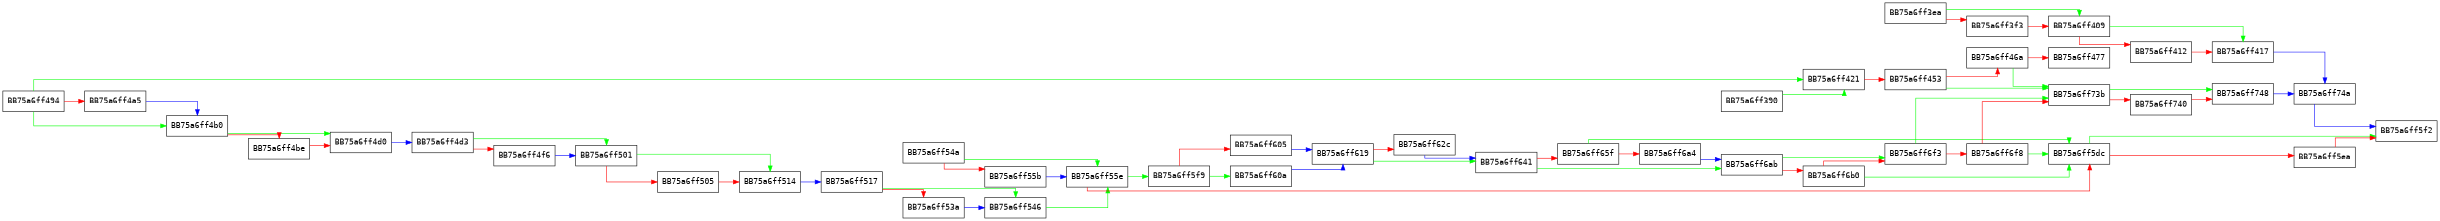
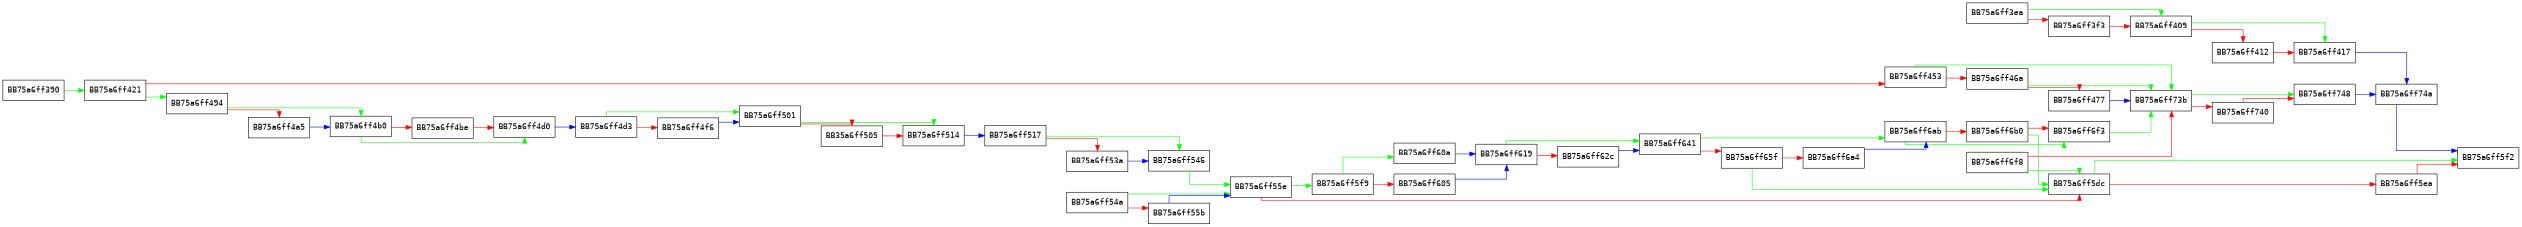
edge "BB75a6ff494" -> "BB75a6ff421": reversed
edge "BB75a6ff477" -> "BB75a6ff73b": added
edge "BB75a6ff6f3" -> "BB75a6ff6f8": removed
node "BB75a6ff505": label "BB75a6ff505" -> "BB35a6ff505"
